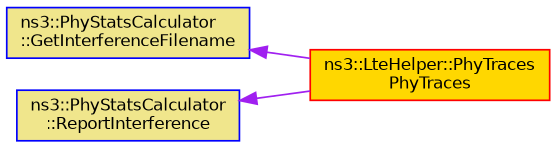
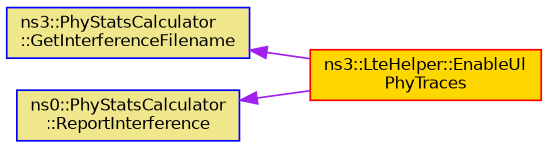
node "ns3::LteHelper::PhyTraces PhyTraces": label "ns3::LteHelper::PhyTraces PhyTraces" -> "ns3::LteHelper::EnableUl PhyTraces"
node "ns3::PhyStatsCalculator ::ReportInterference": label "ns3::PhyStatsCalculator ::ReportInterference" -> "ns0::PhyStatsCalculator ::ReportInterference"
